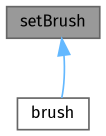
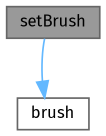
edge "brush" -> "setBrush": reversed
